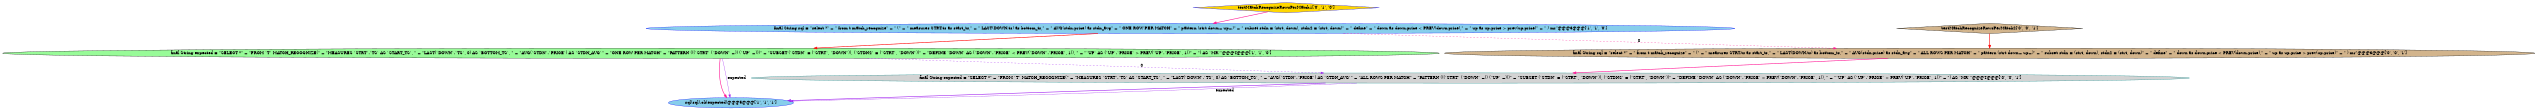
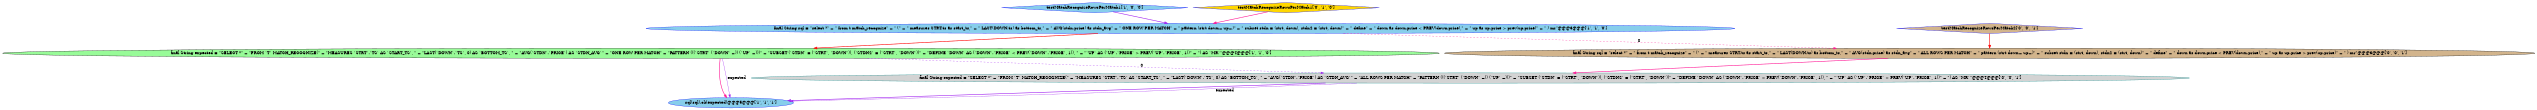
node "testMatchRecognizeRowsPerMatch1['1', '0', '0']": added
node "testMatchRecognizeRowsPerMatch2['0', '0', '1']": color black -> blue
